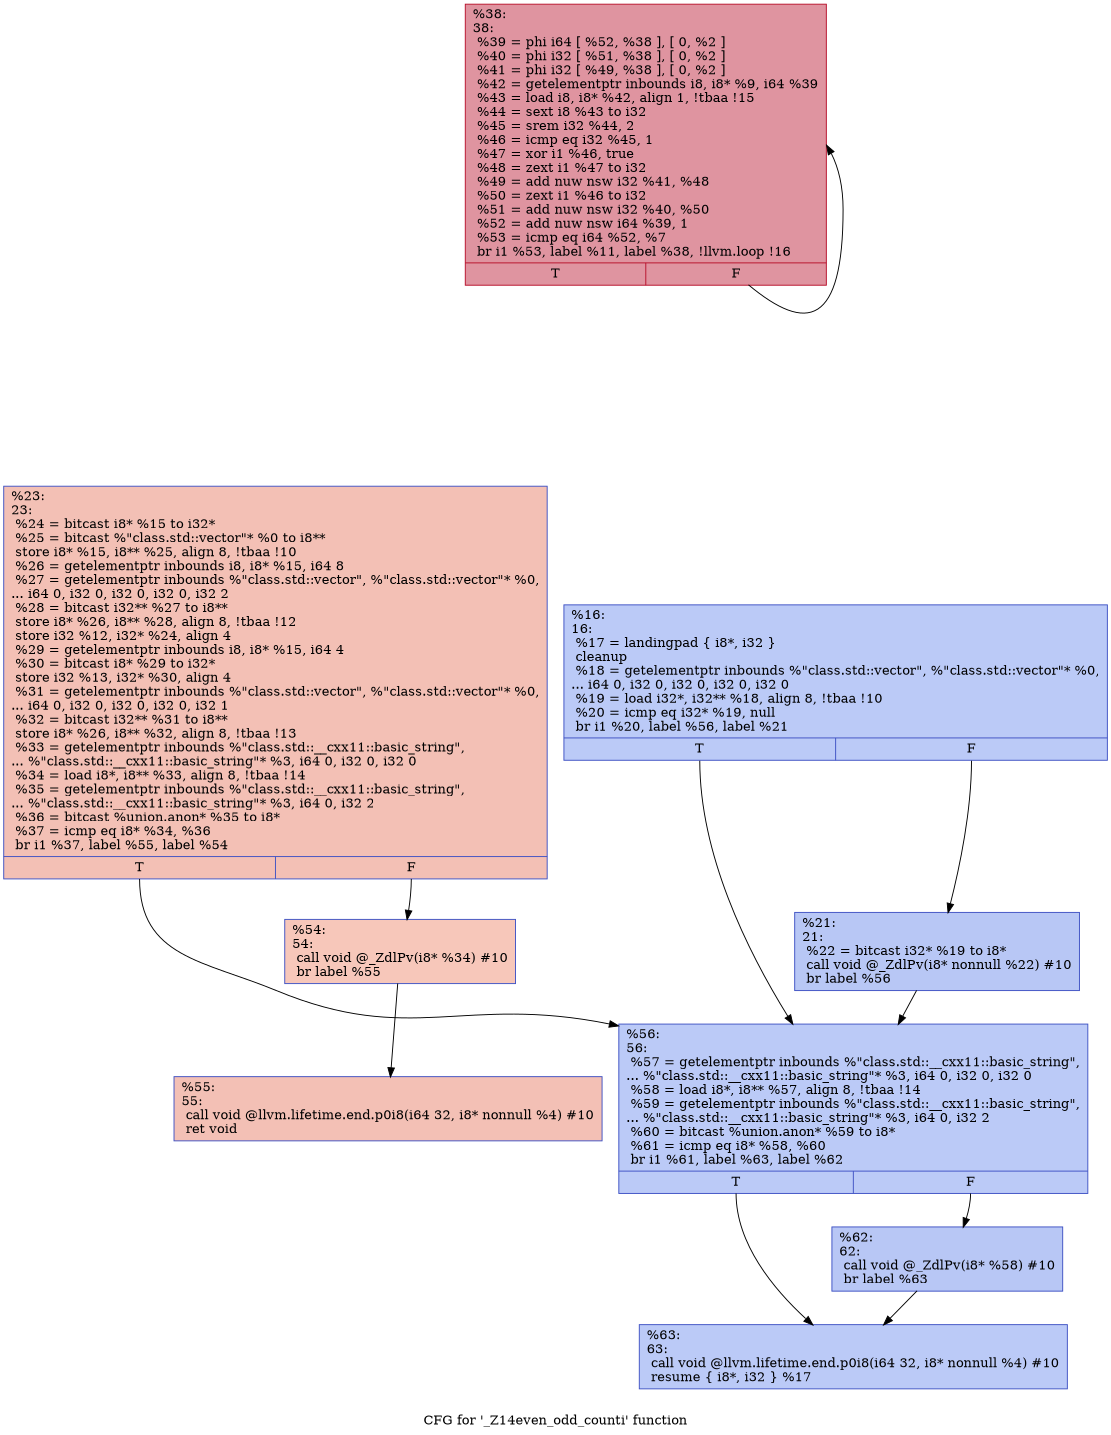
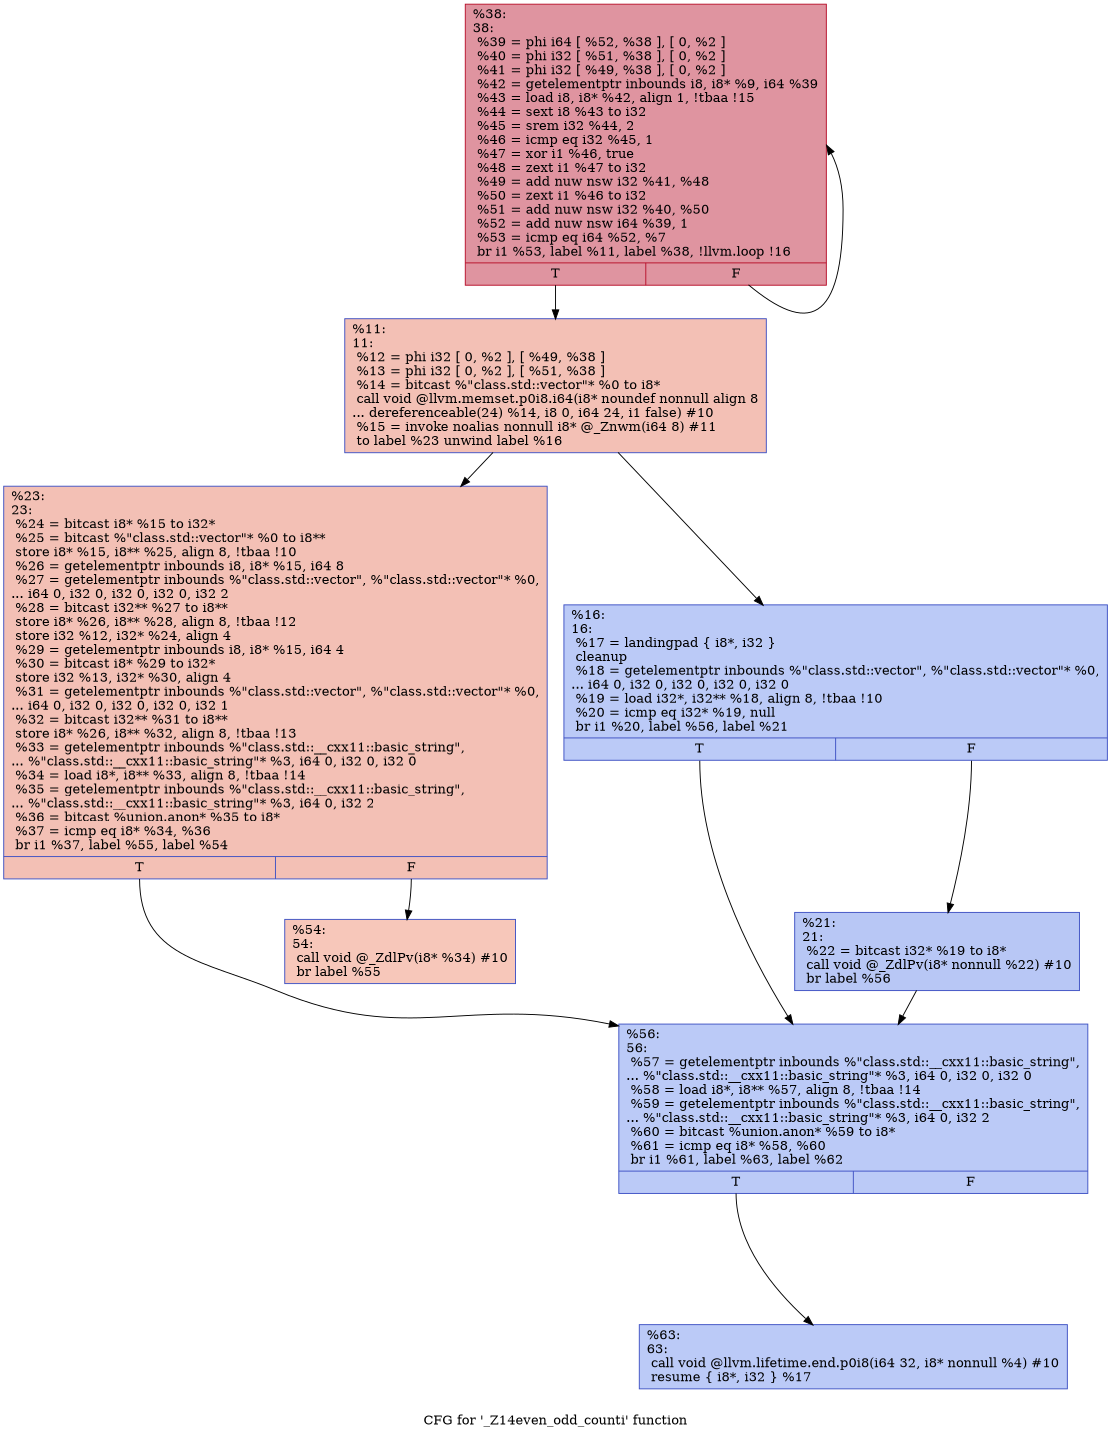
node "%11:": added
node "%55:": removed
node "%62:": removed
